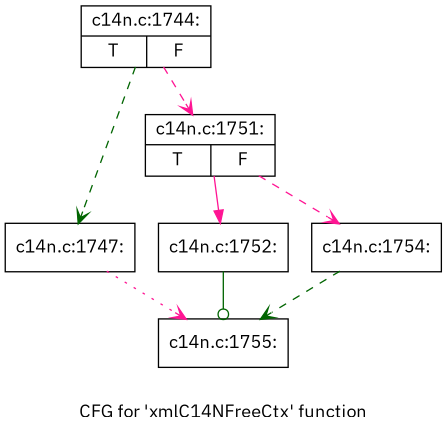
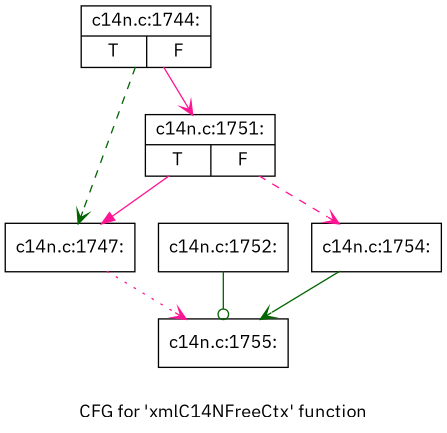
edge "c14n.c:1744:" -> "c14n.c:1751:": style dashed -> solid
edge "c14n.c:1751:" -> "c14n.c:1752:": now "c14n.c:1751:" -> "c14n.c:1747:"
edge "c14n.c:1754:" -> "c14n.c:1755:": style dashed -> solid
